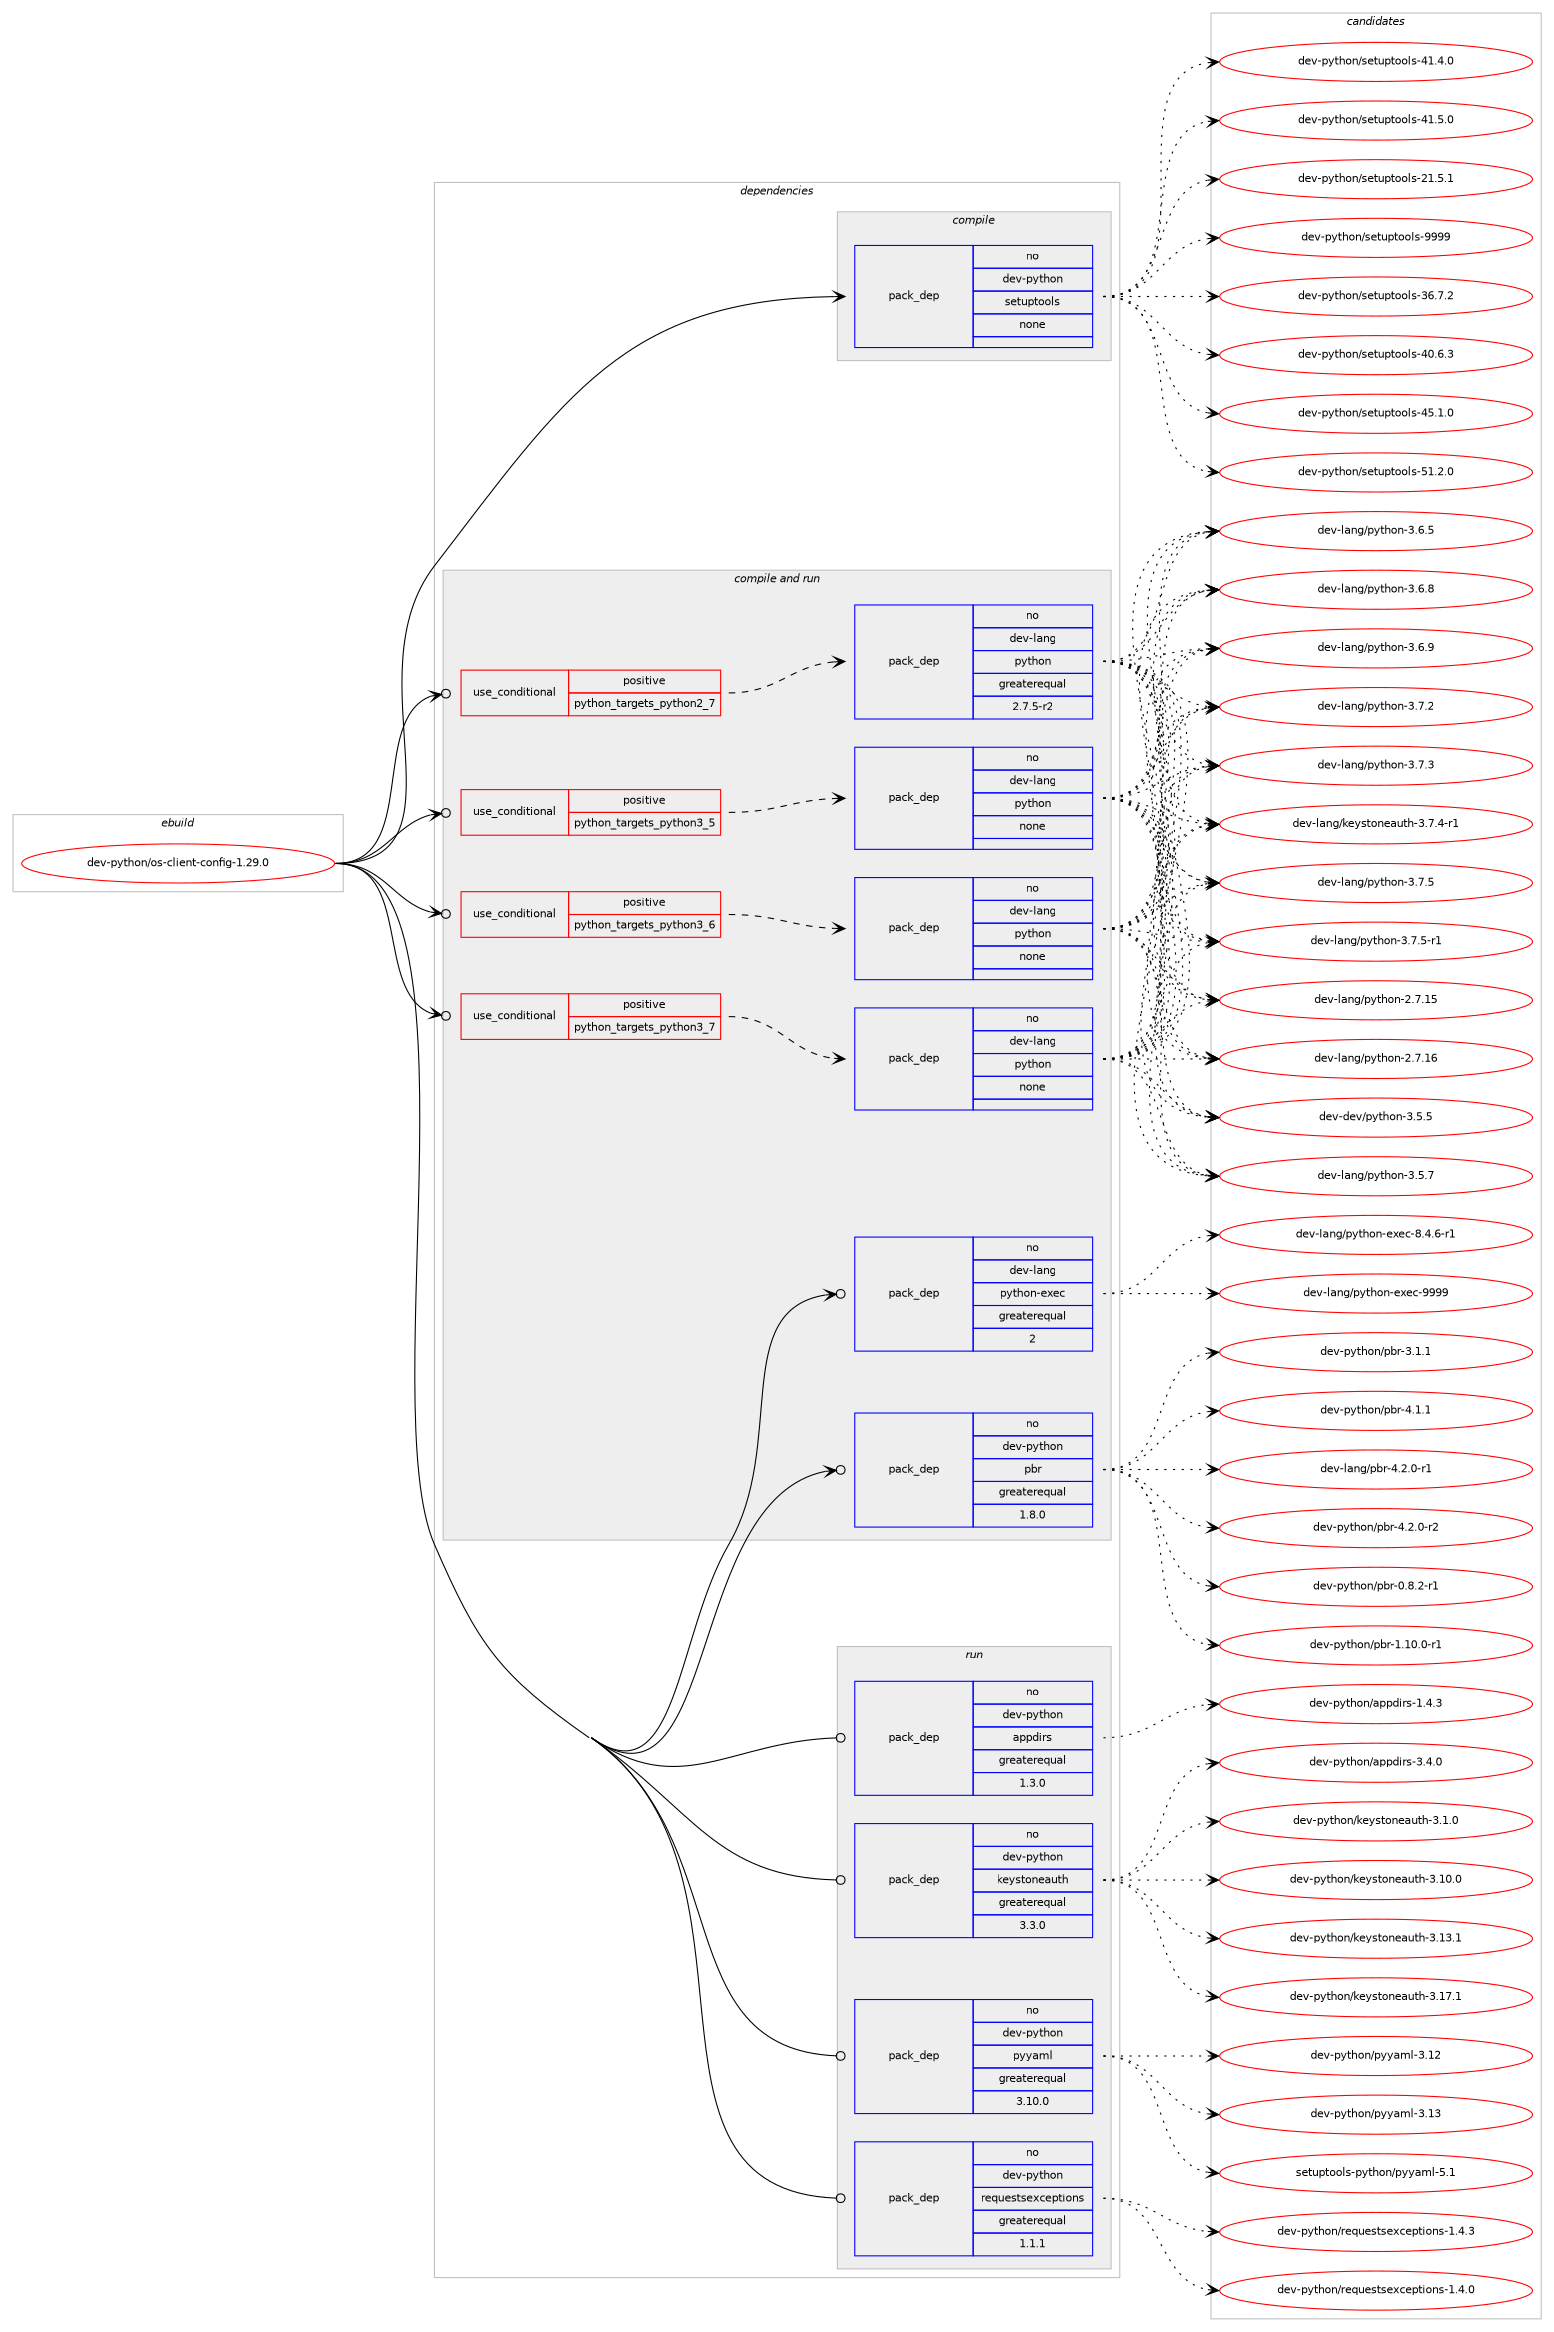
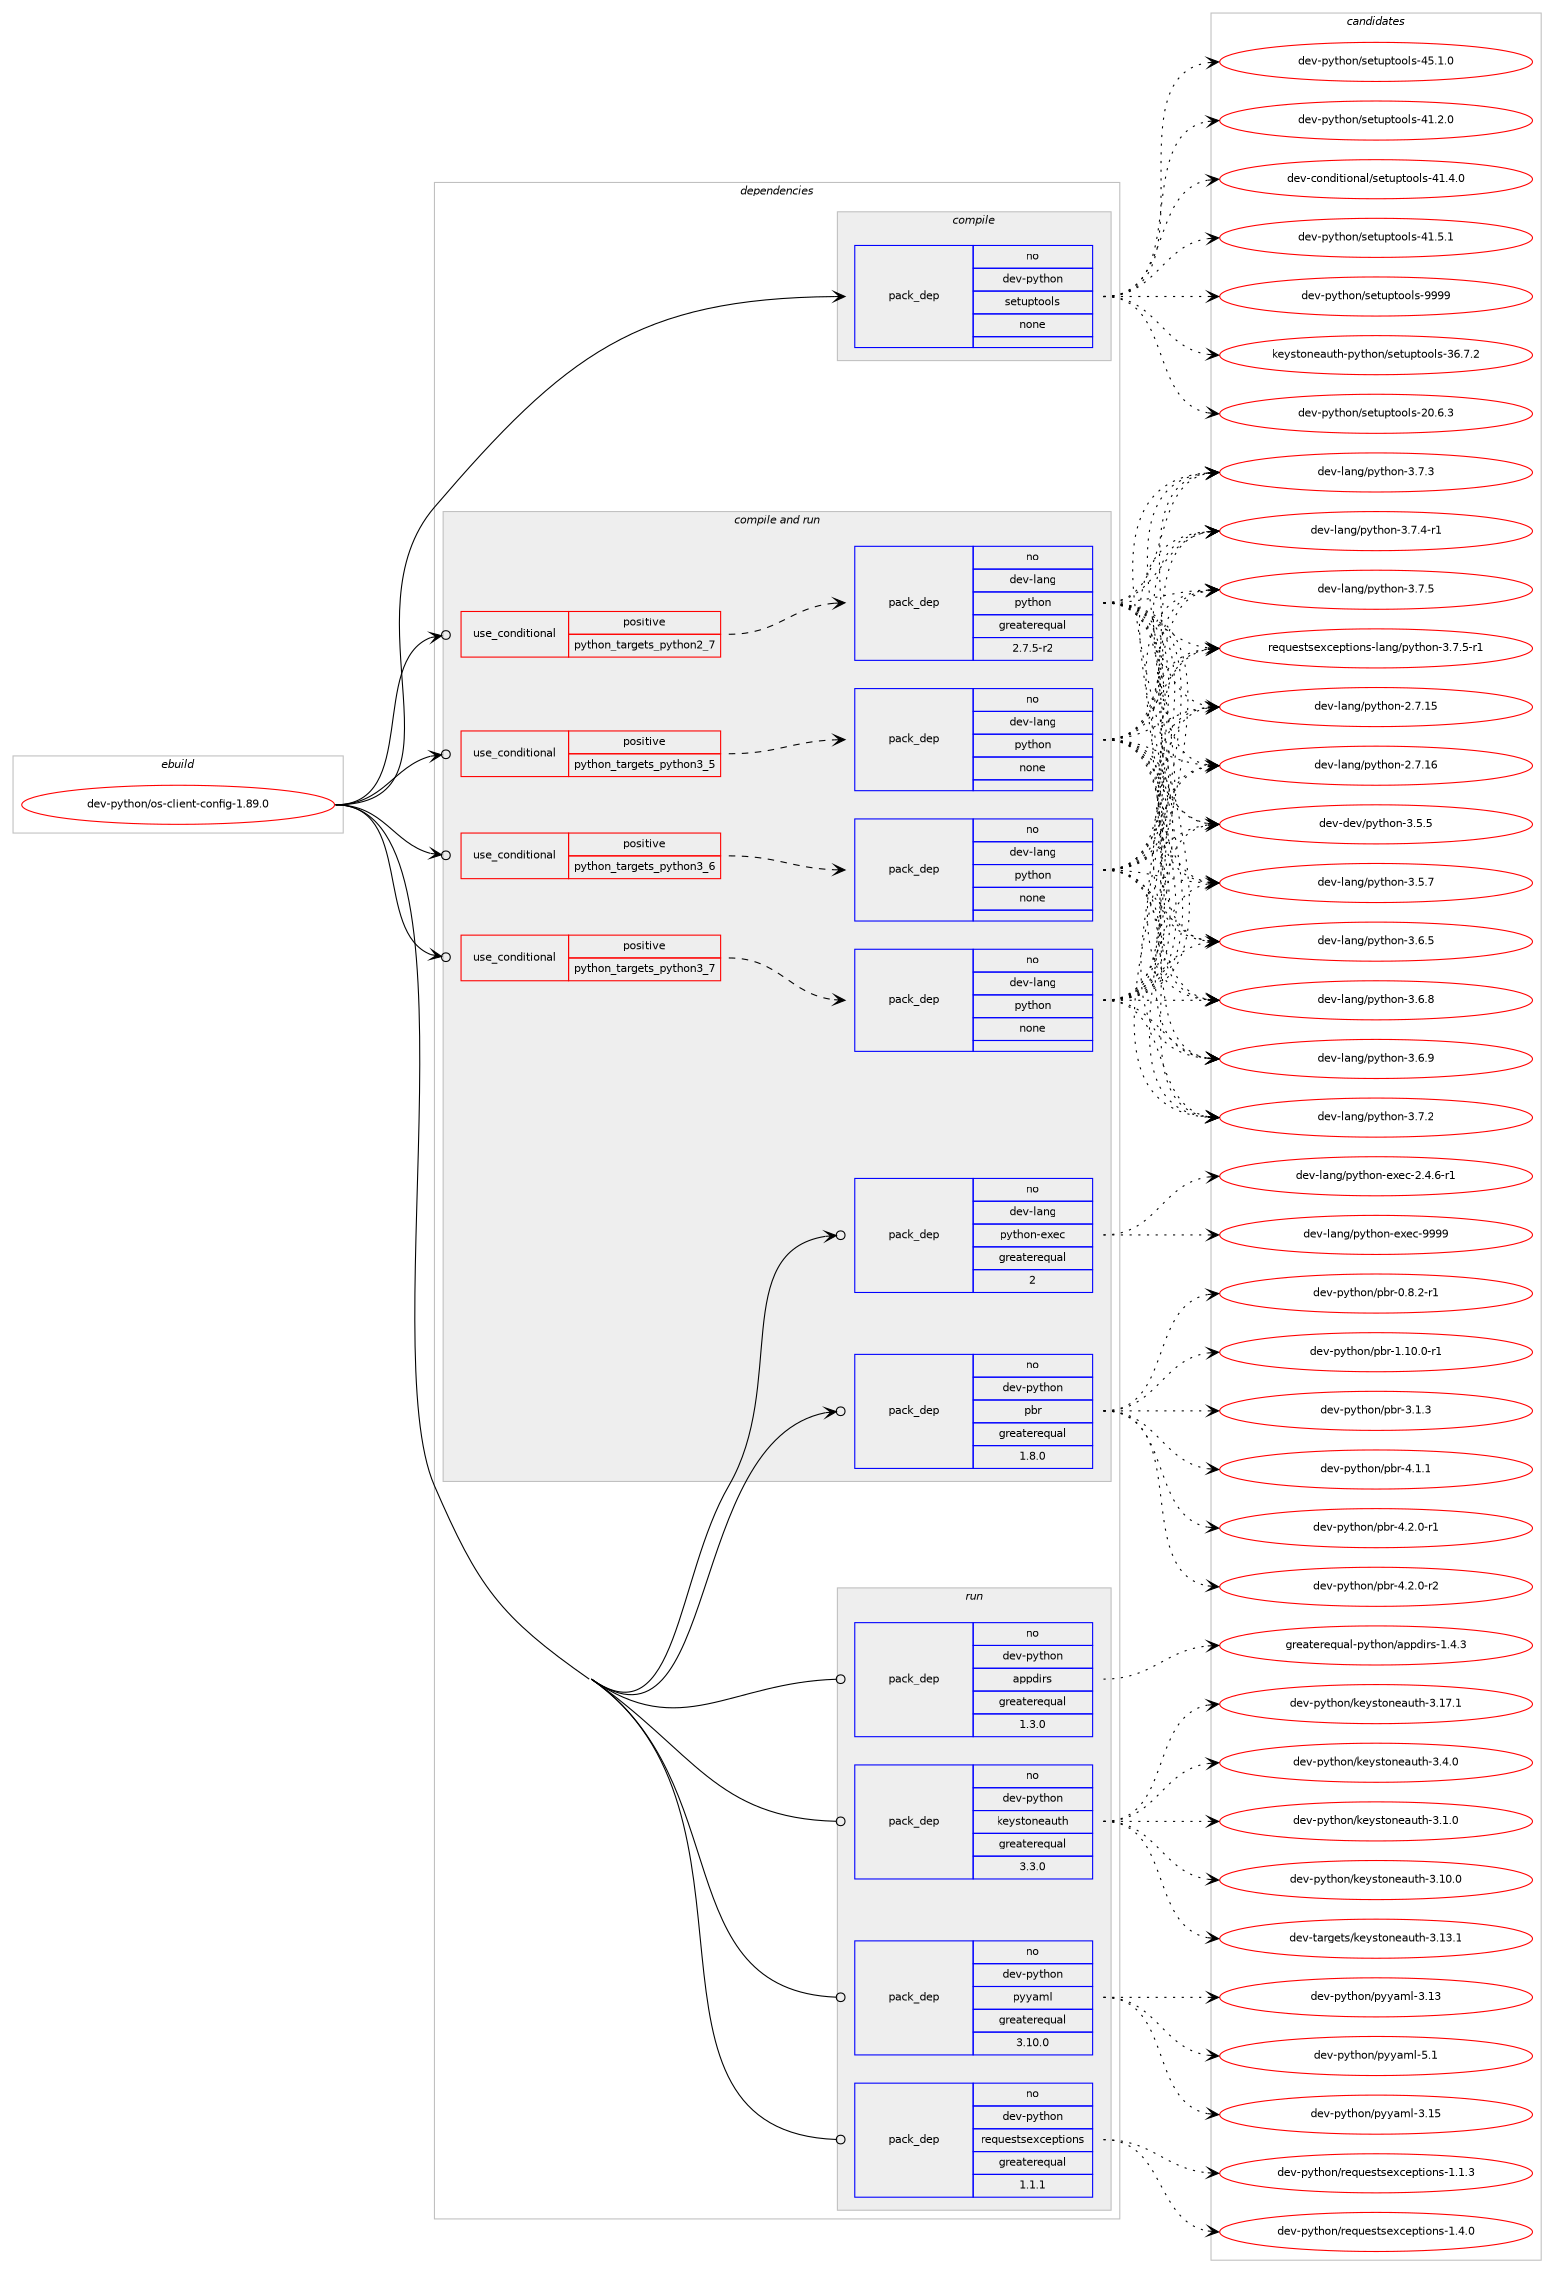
node "dev-python/setuptools-41.4.0": label "dev-python/setuptools-41.4.0" -> "dev-conditional/setuptools-41.4.0"
node "dev-python/setuptools-41.5.0": removed
node "dev-python/setuptools-21.5.1": label "dev-python/setuptools-21.5.1" -> "dev-python/setuptools-41.5.1"
node "dev-python/setuptools-36.7.2": label "dev-python/setuptools-36.7.2" -> "keystoneauth-python/setuptools-36.7.2"
node "dev-python/setuptools-40.6.3": label "dev-python/setuptools-40.6.3" -> "dev-python/setuptools-20.6.3"
node "dev-python/setuptools-51.2.0": label "dev-python/setuptools-51.2.0" -> "dev-python/setuptools-41.2.0"
node "dev-lang/keystoneauth-3.7.4-r1": label "dev-lang/keystoneauth-3.7.4-r1" -> "dev-lang/python-3.7.4-r1"
node "dev-python/os-client-config-1.29.0": label "dev-python/os-client-config-1.29.0" -> "dev-python/os-client-config-1.89.0"
node "dev-lang/python-3.7.5-r1": label "dev-lang/python-3.7.5-r1" -> "requestsexceptions-lang/python-3.7.5-r1"
node "dev-lang/python-exec-8.4.6-r1": label "dev-lang/python-exec-8.4.6-r1" -> "dev-lang/python-exec-2.4.6-r1"
node "dev-python/pbr-3.1.1": label "dev-python/pbr-3.1.1" -> "dev-python/pbr-3.1.3"
node "dev-lang/pbr-4.2.0-r1": label "dev-lang/pbr-4.2.0-r1" -> "dev-python/pbr-4.2.0-r1"
node "dev-python/appdirs-1.4.3": label "dev-python/appdirs-1.4.3" -> "greaterequal-python/appdirs-1.4.3"
node "dev-python/appdirs-3.4.0": label "dev-python/appdirs-3.4.0" -> "dev-python/keystoneauth-3.4.0"
node "dev-python/keystoneauth-3.13.1": label "dev-python/keystoneauth-3.13.1" -> "dev-targets/keystoneauth-3.13.1"
node "dev-python/pyyaml-3.12": label "dev-python/pyyaml-3.12" -> "dev-python/pyyaml-3.15"
node "setuptools-python/pyyaml-5.1": label "setuptools-python/pyyaml-5.1" -> "dev-python/pyyaml-5.1"
node "dev-python/requestsexceptions-1.4.3": label "dev-python/requestsexceptions-1.4.3" -> "dev-python/requestsexceptions-1.1.3"
